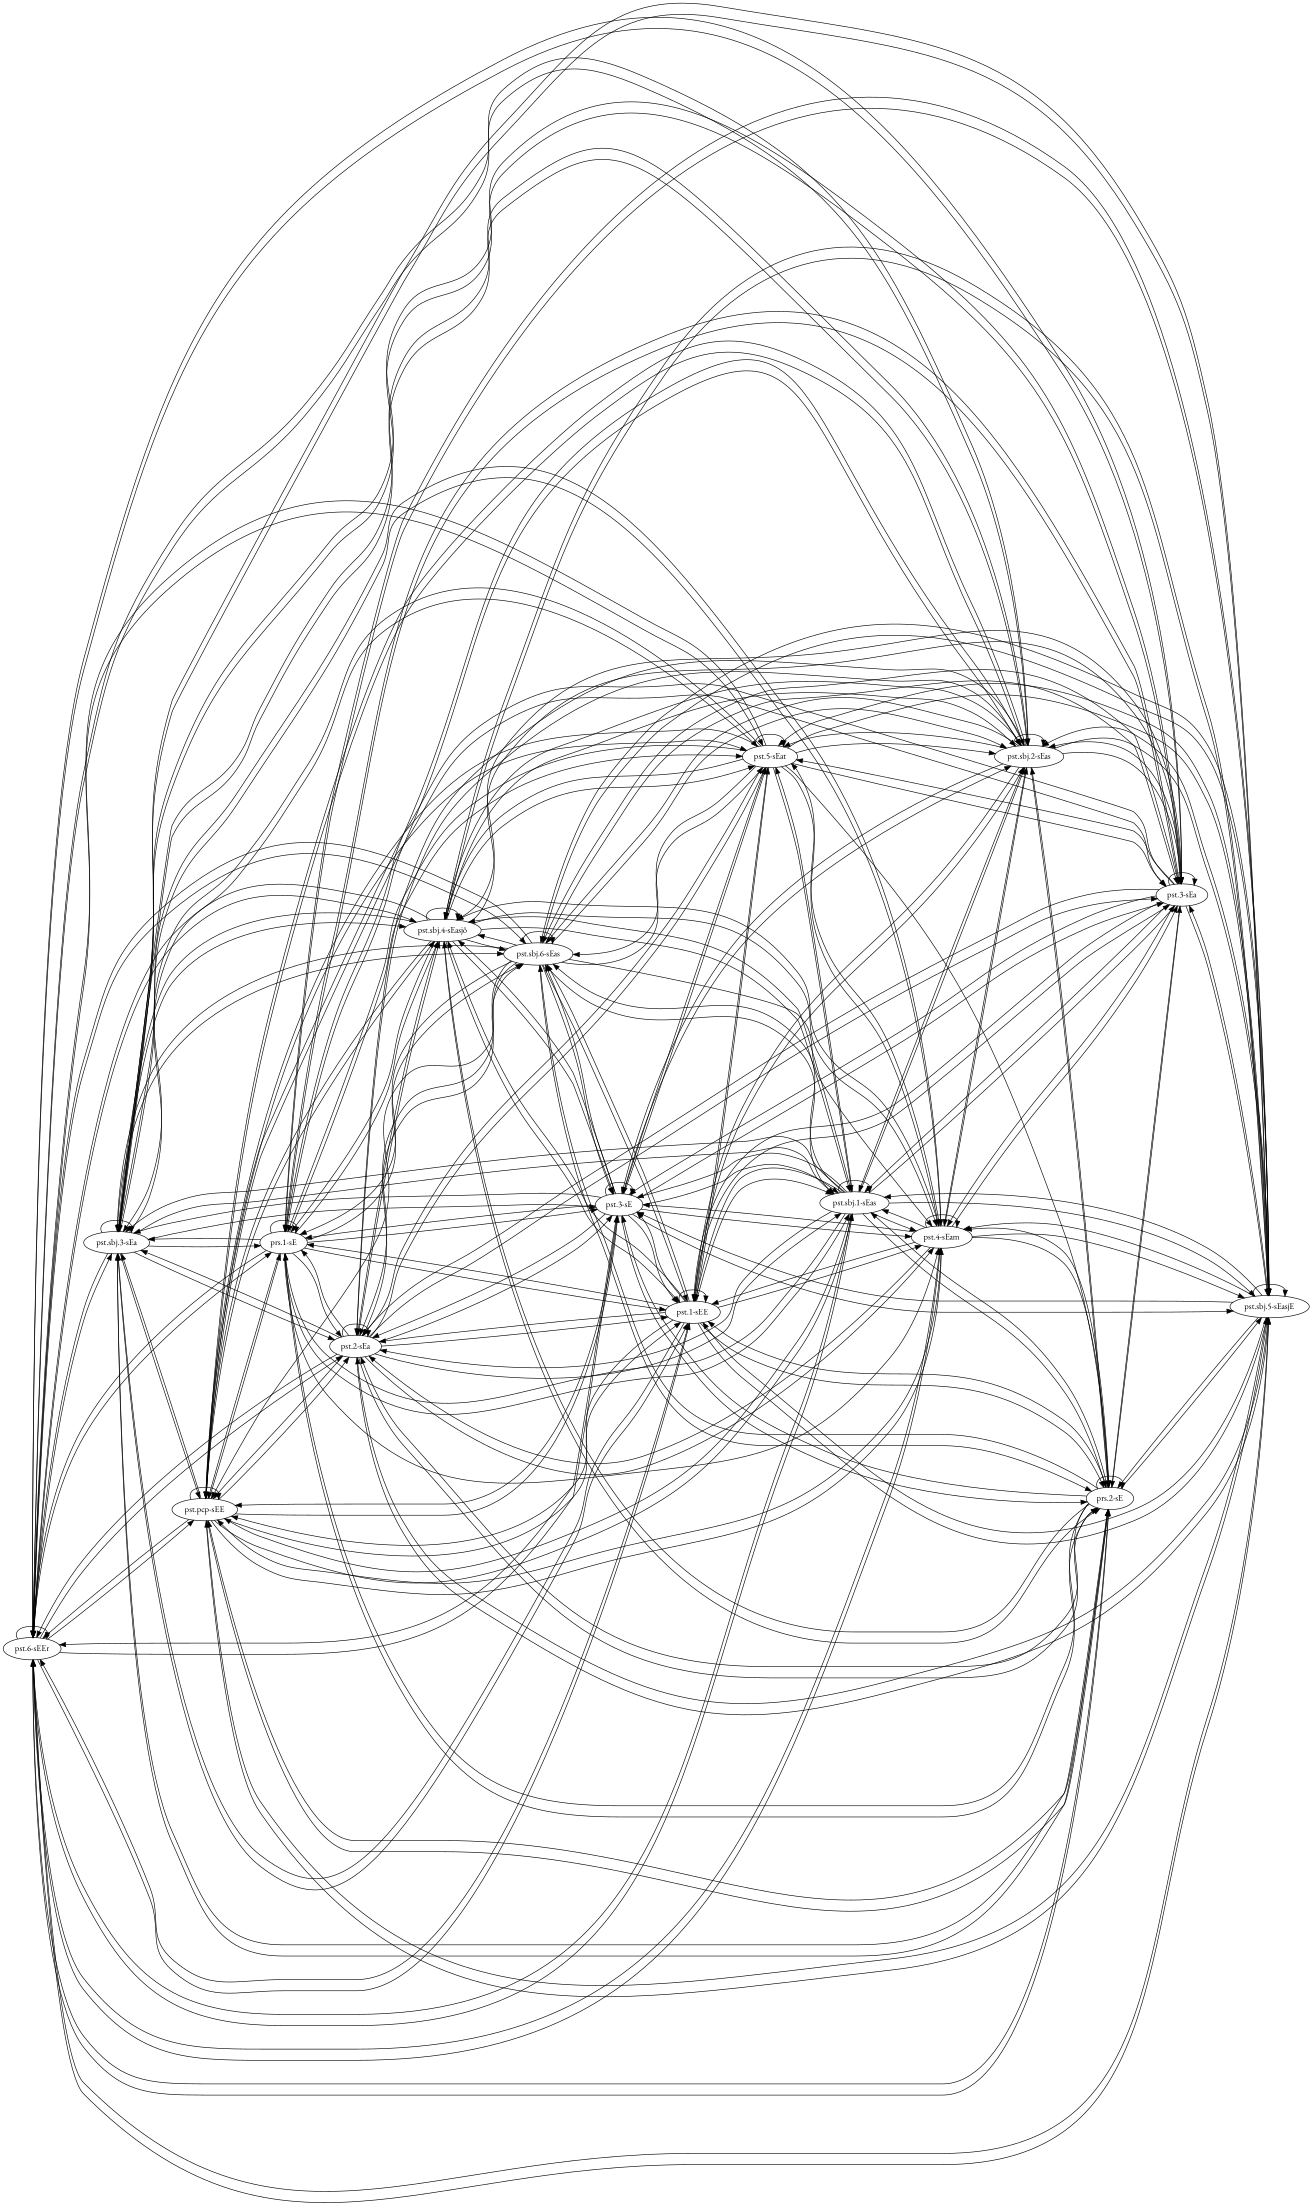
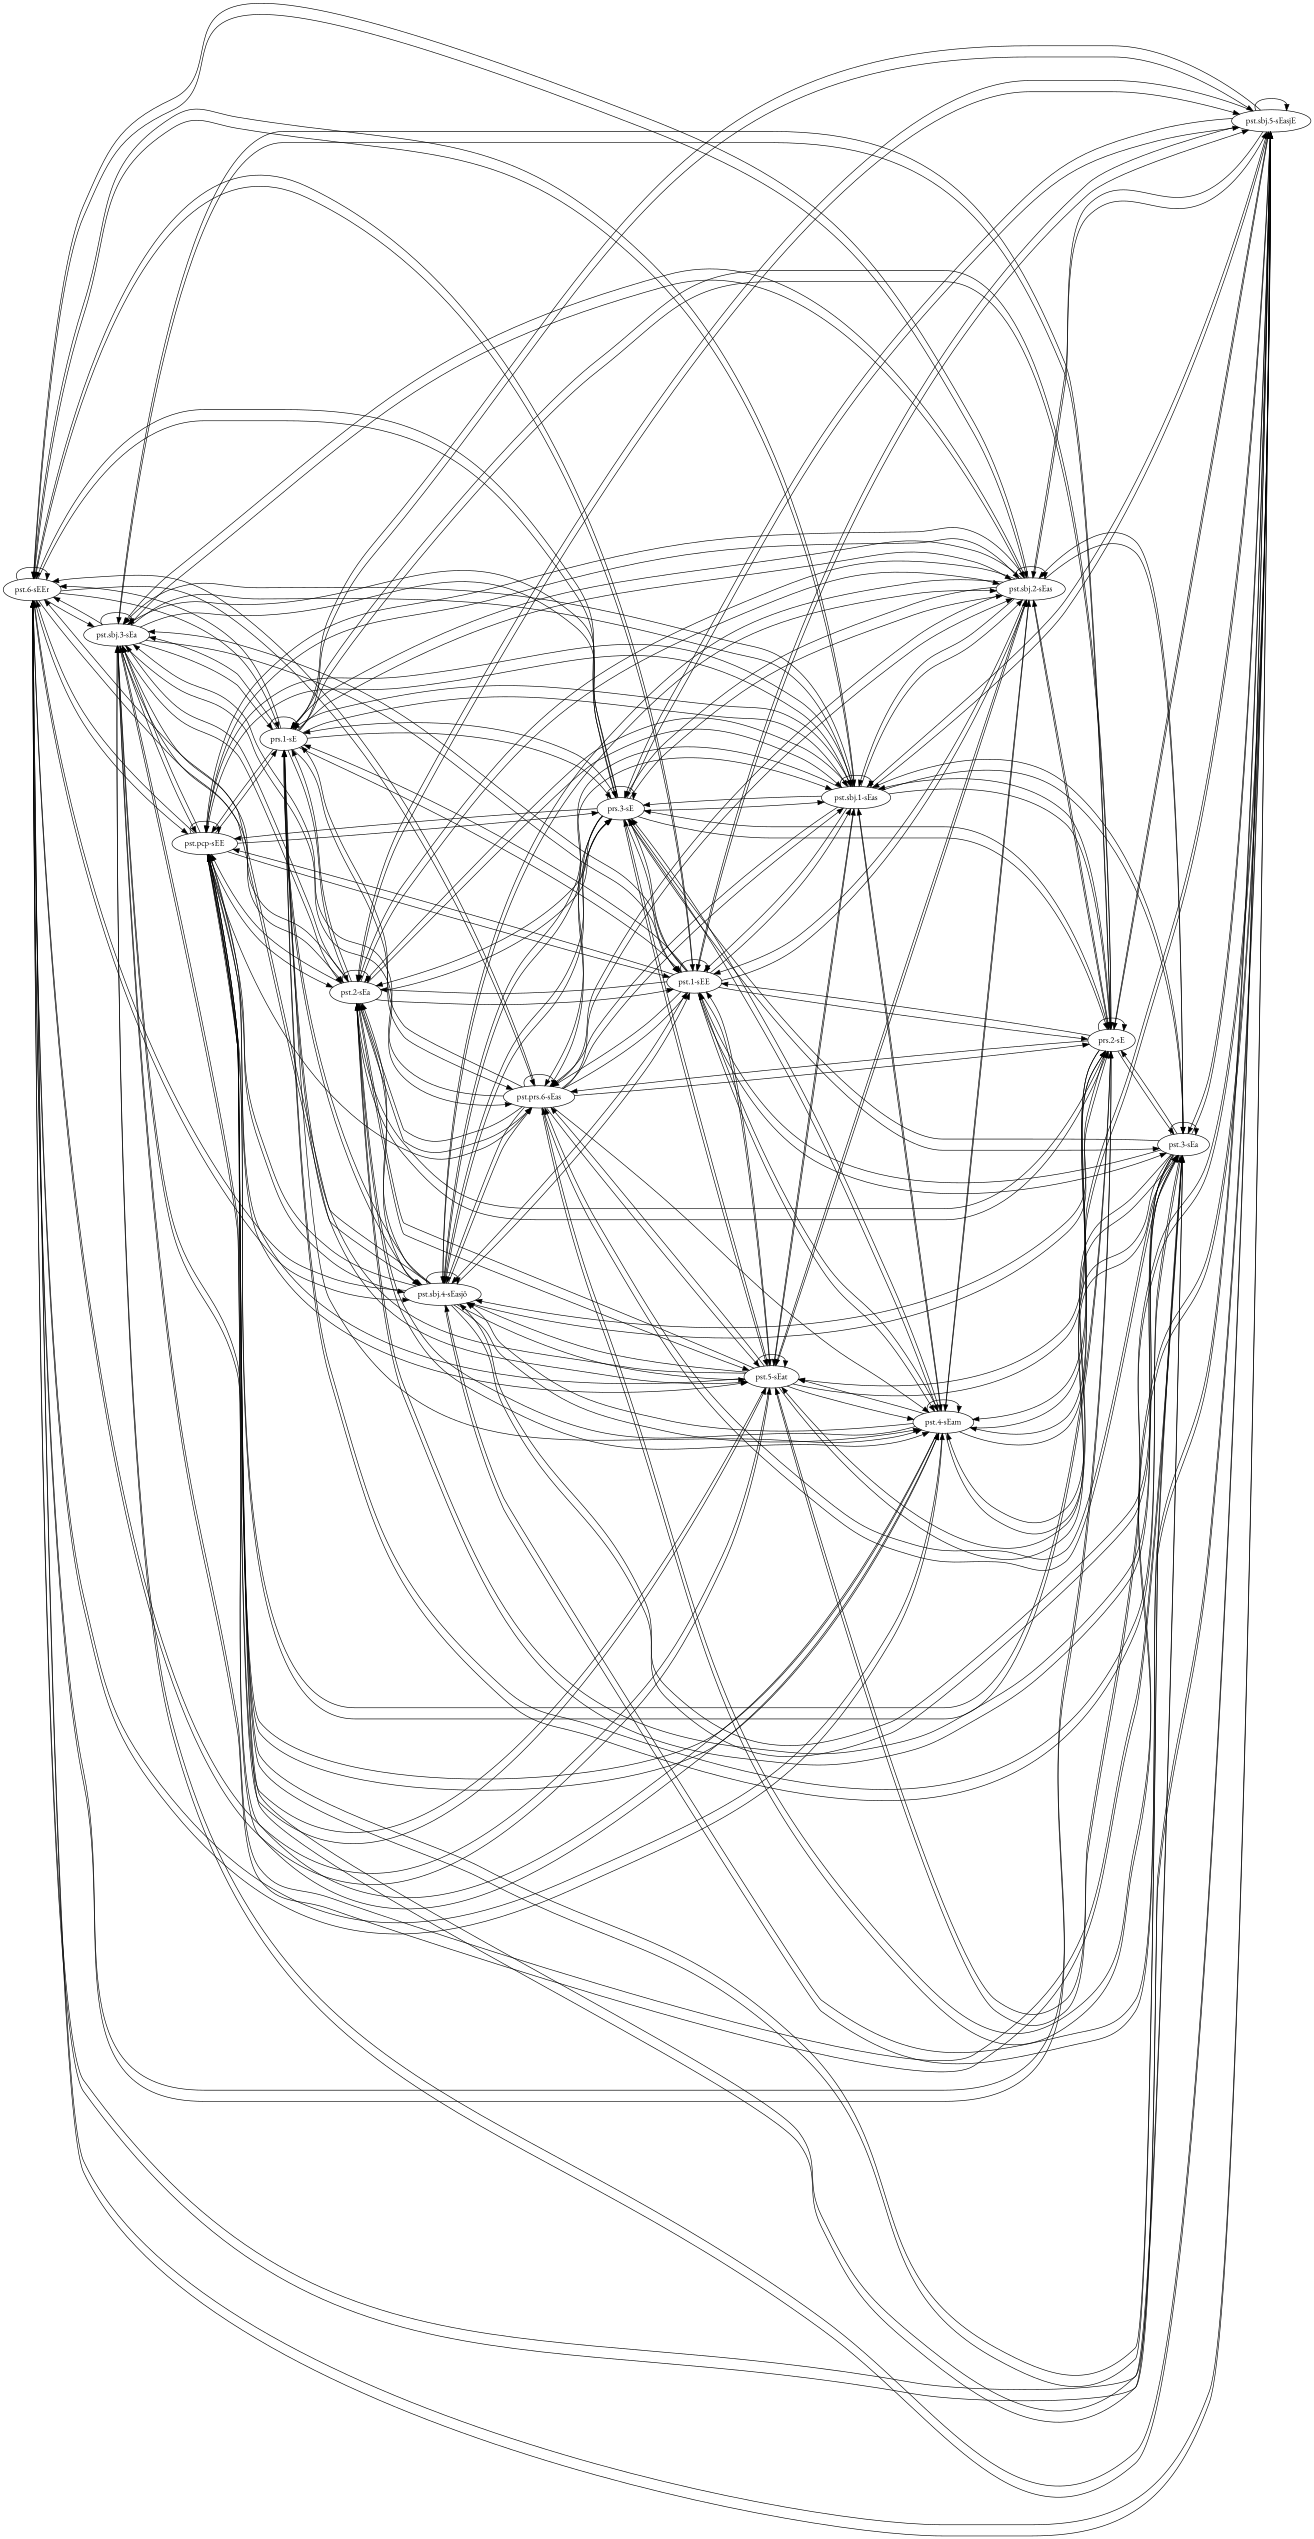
node "pst.sbj.6-sEas": label "pst.sbj.6-sEas" -> "pst.prs.6-sEas"
node "pst.3-sE": label "pst.3-sE" -> "prs.3-sE"
edge "prs.2-sE" -> "pst.5-sEat": added
